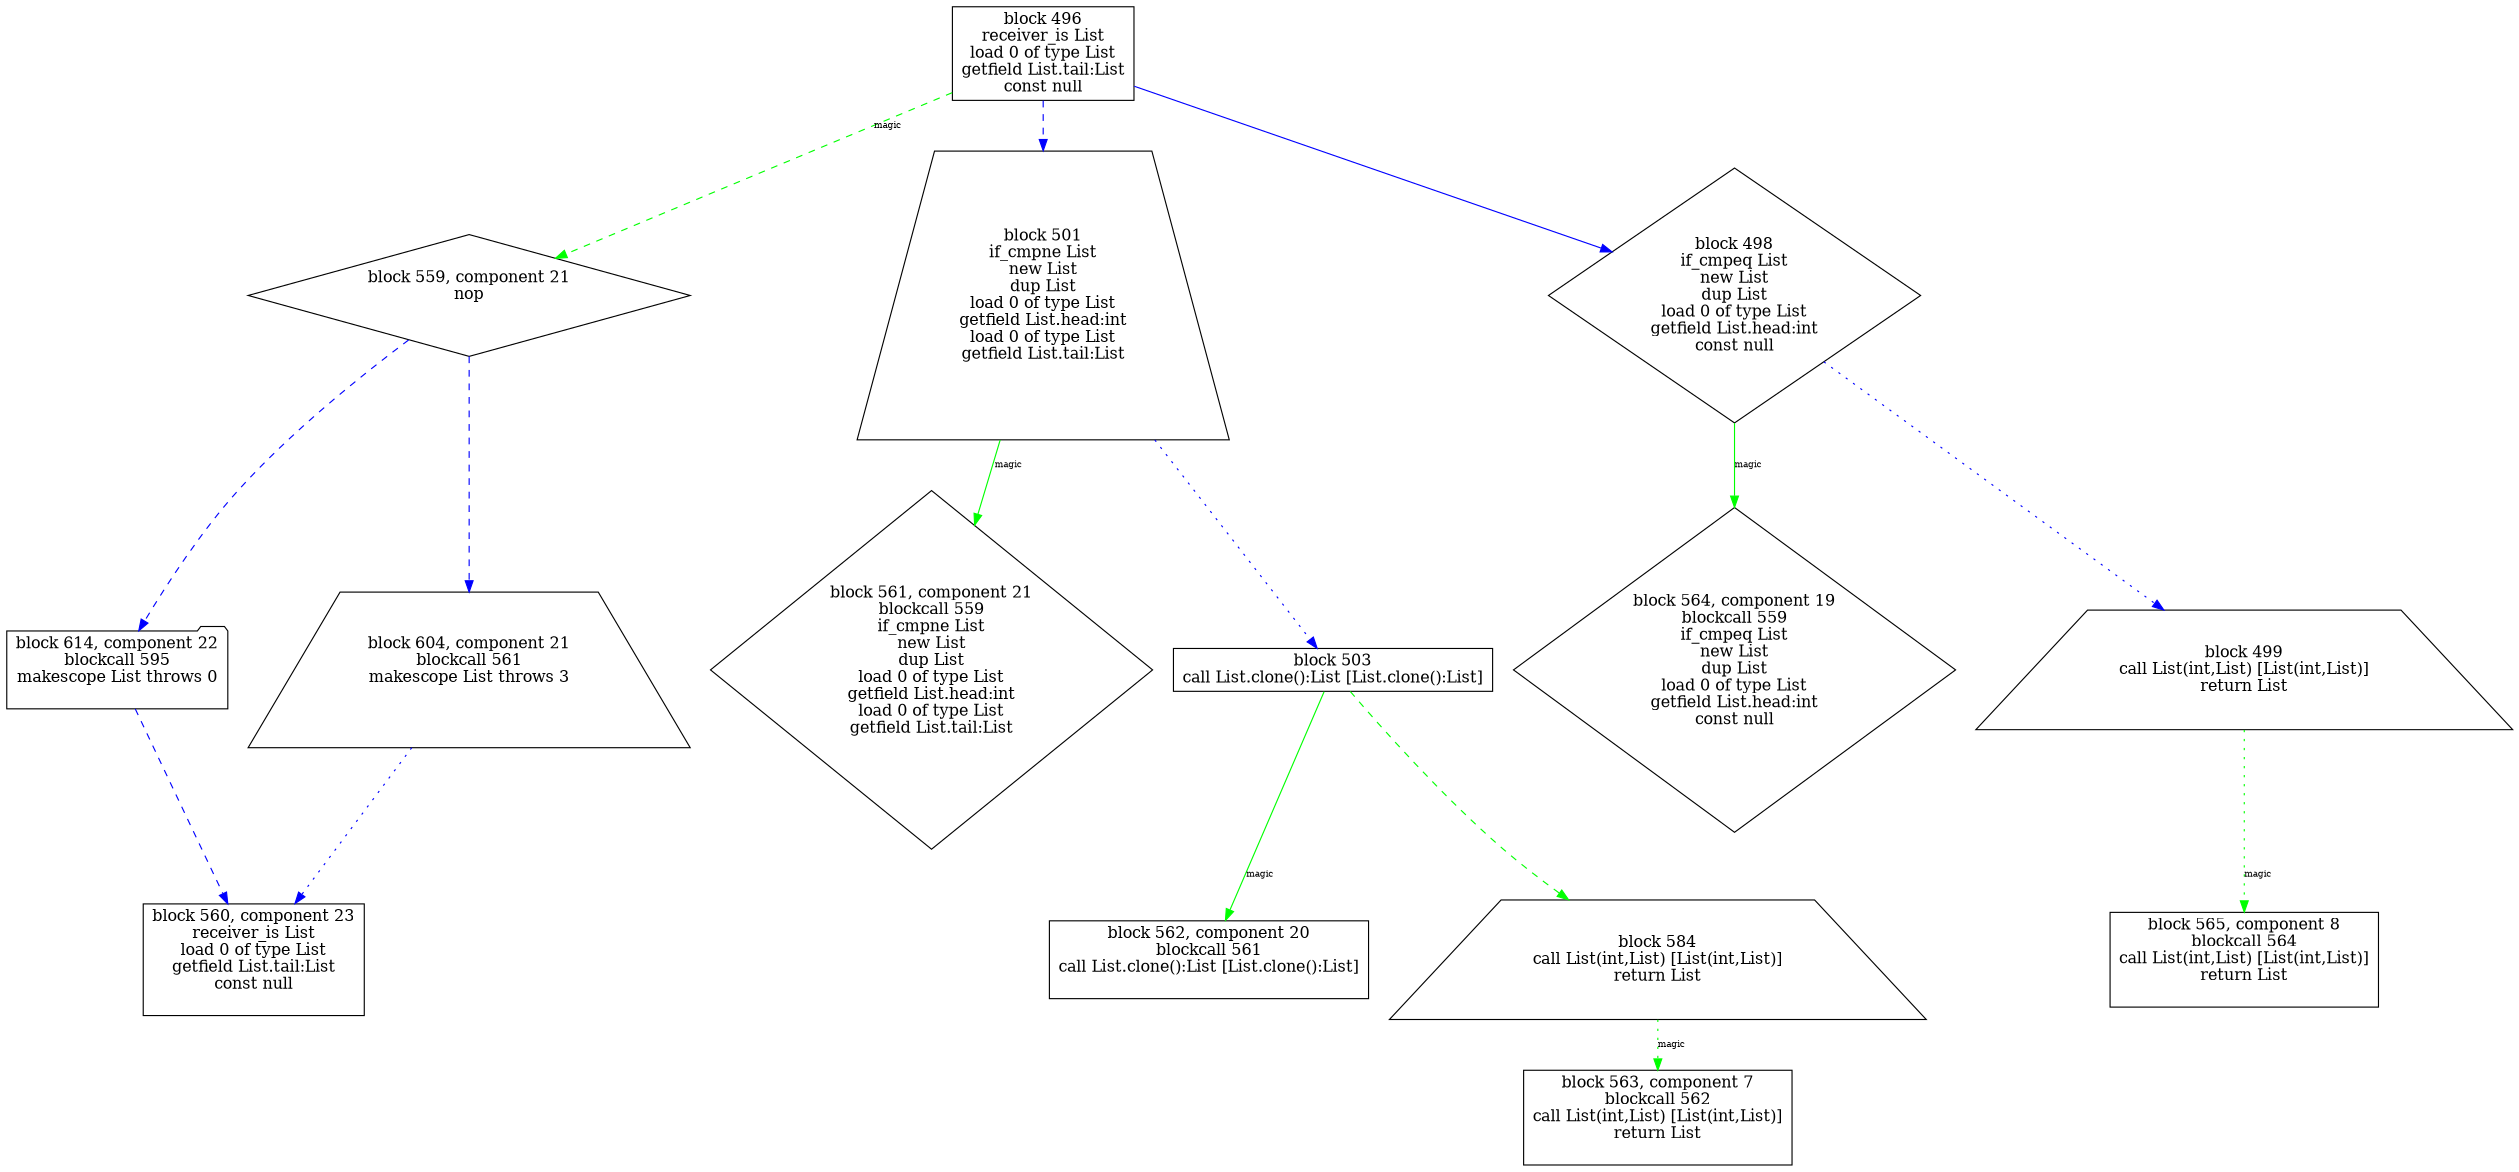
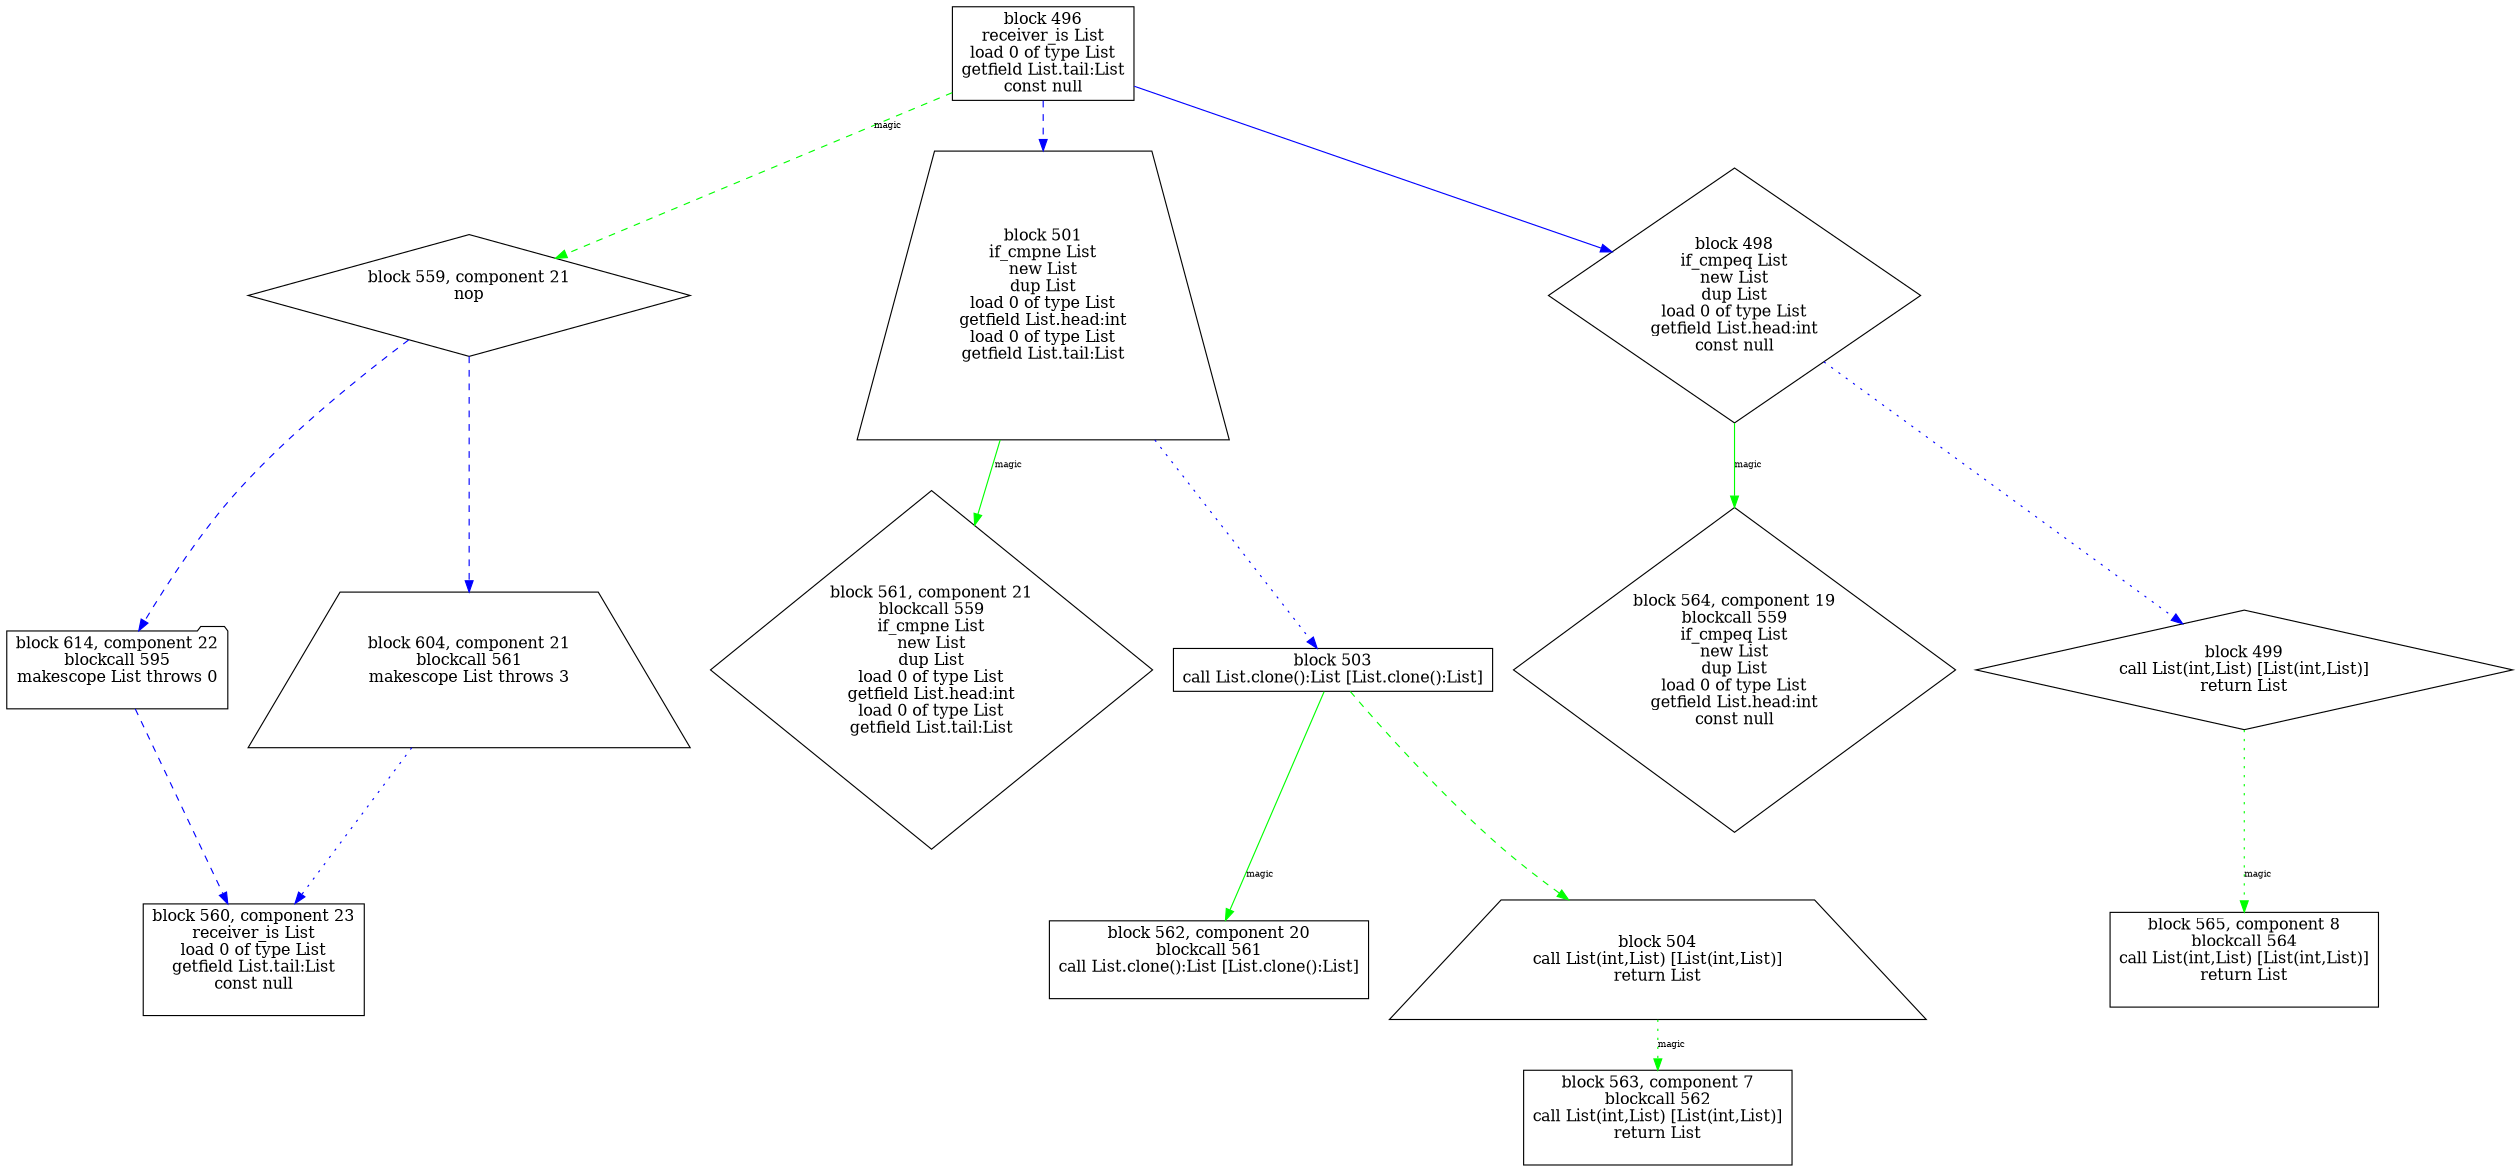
node "block 499 call List(int,List) [List(int,List)] return List": shape trapezium -> diamond
node "block 584 call List(int,List) [List(int,List)] return List": label "block 584 call List(int,List) [List(int,List)] return List" -> "block 504 call List(int,List) [List(int,List)] return List"
